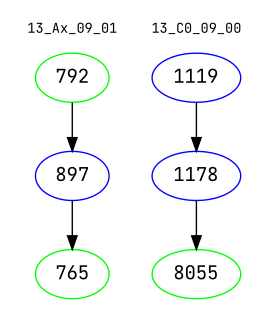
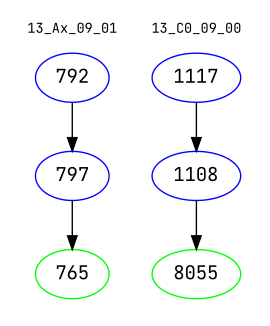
node "792": color green -> blue
node "1119": label "1119" -> "1117"
node "897": label "897" -> "797"
node "1178": label "1178" -> "1108"
